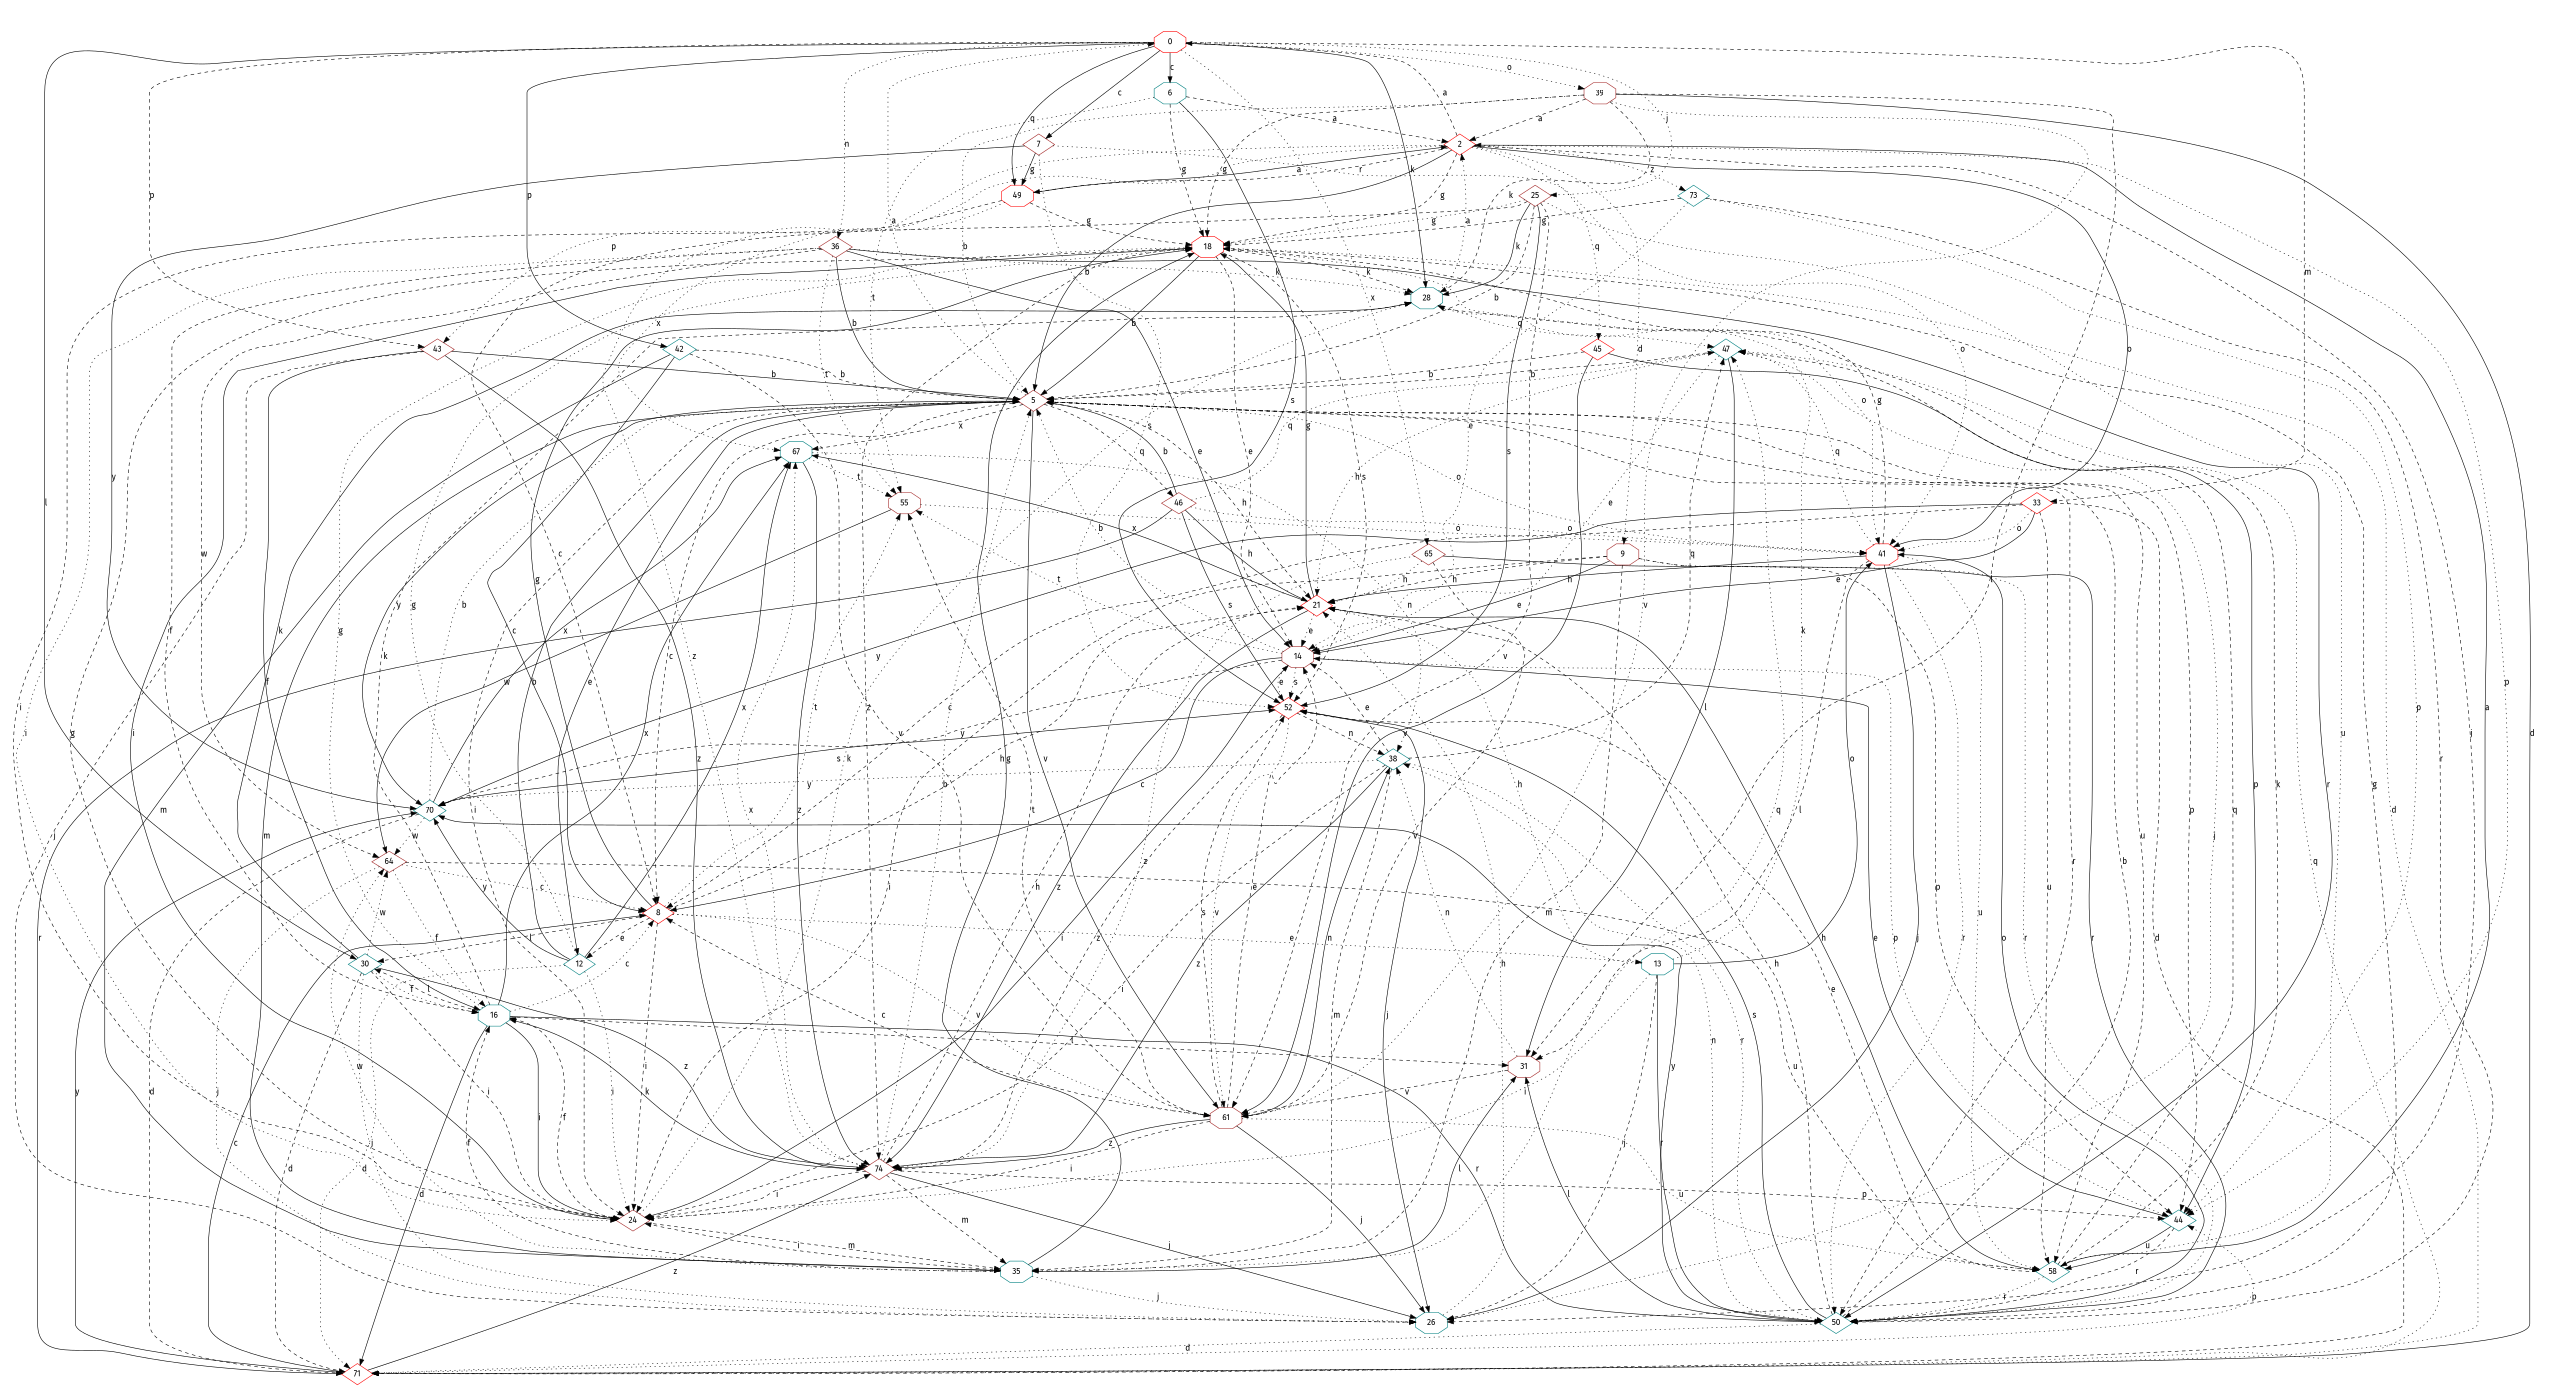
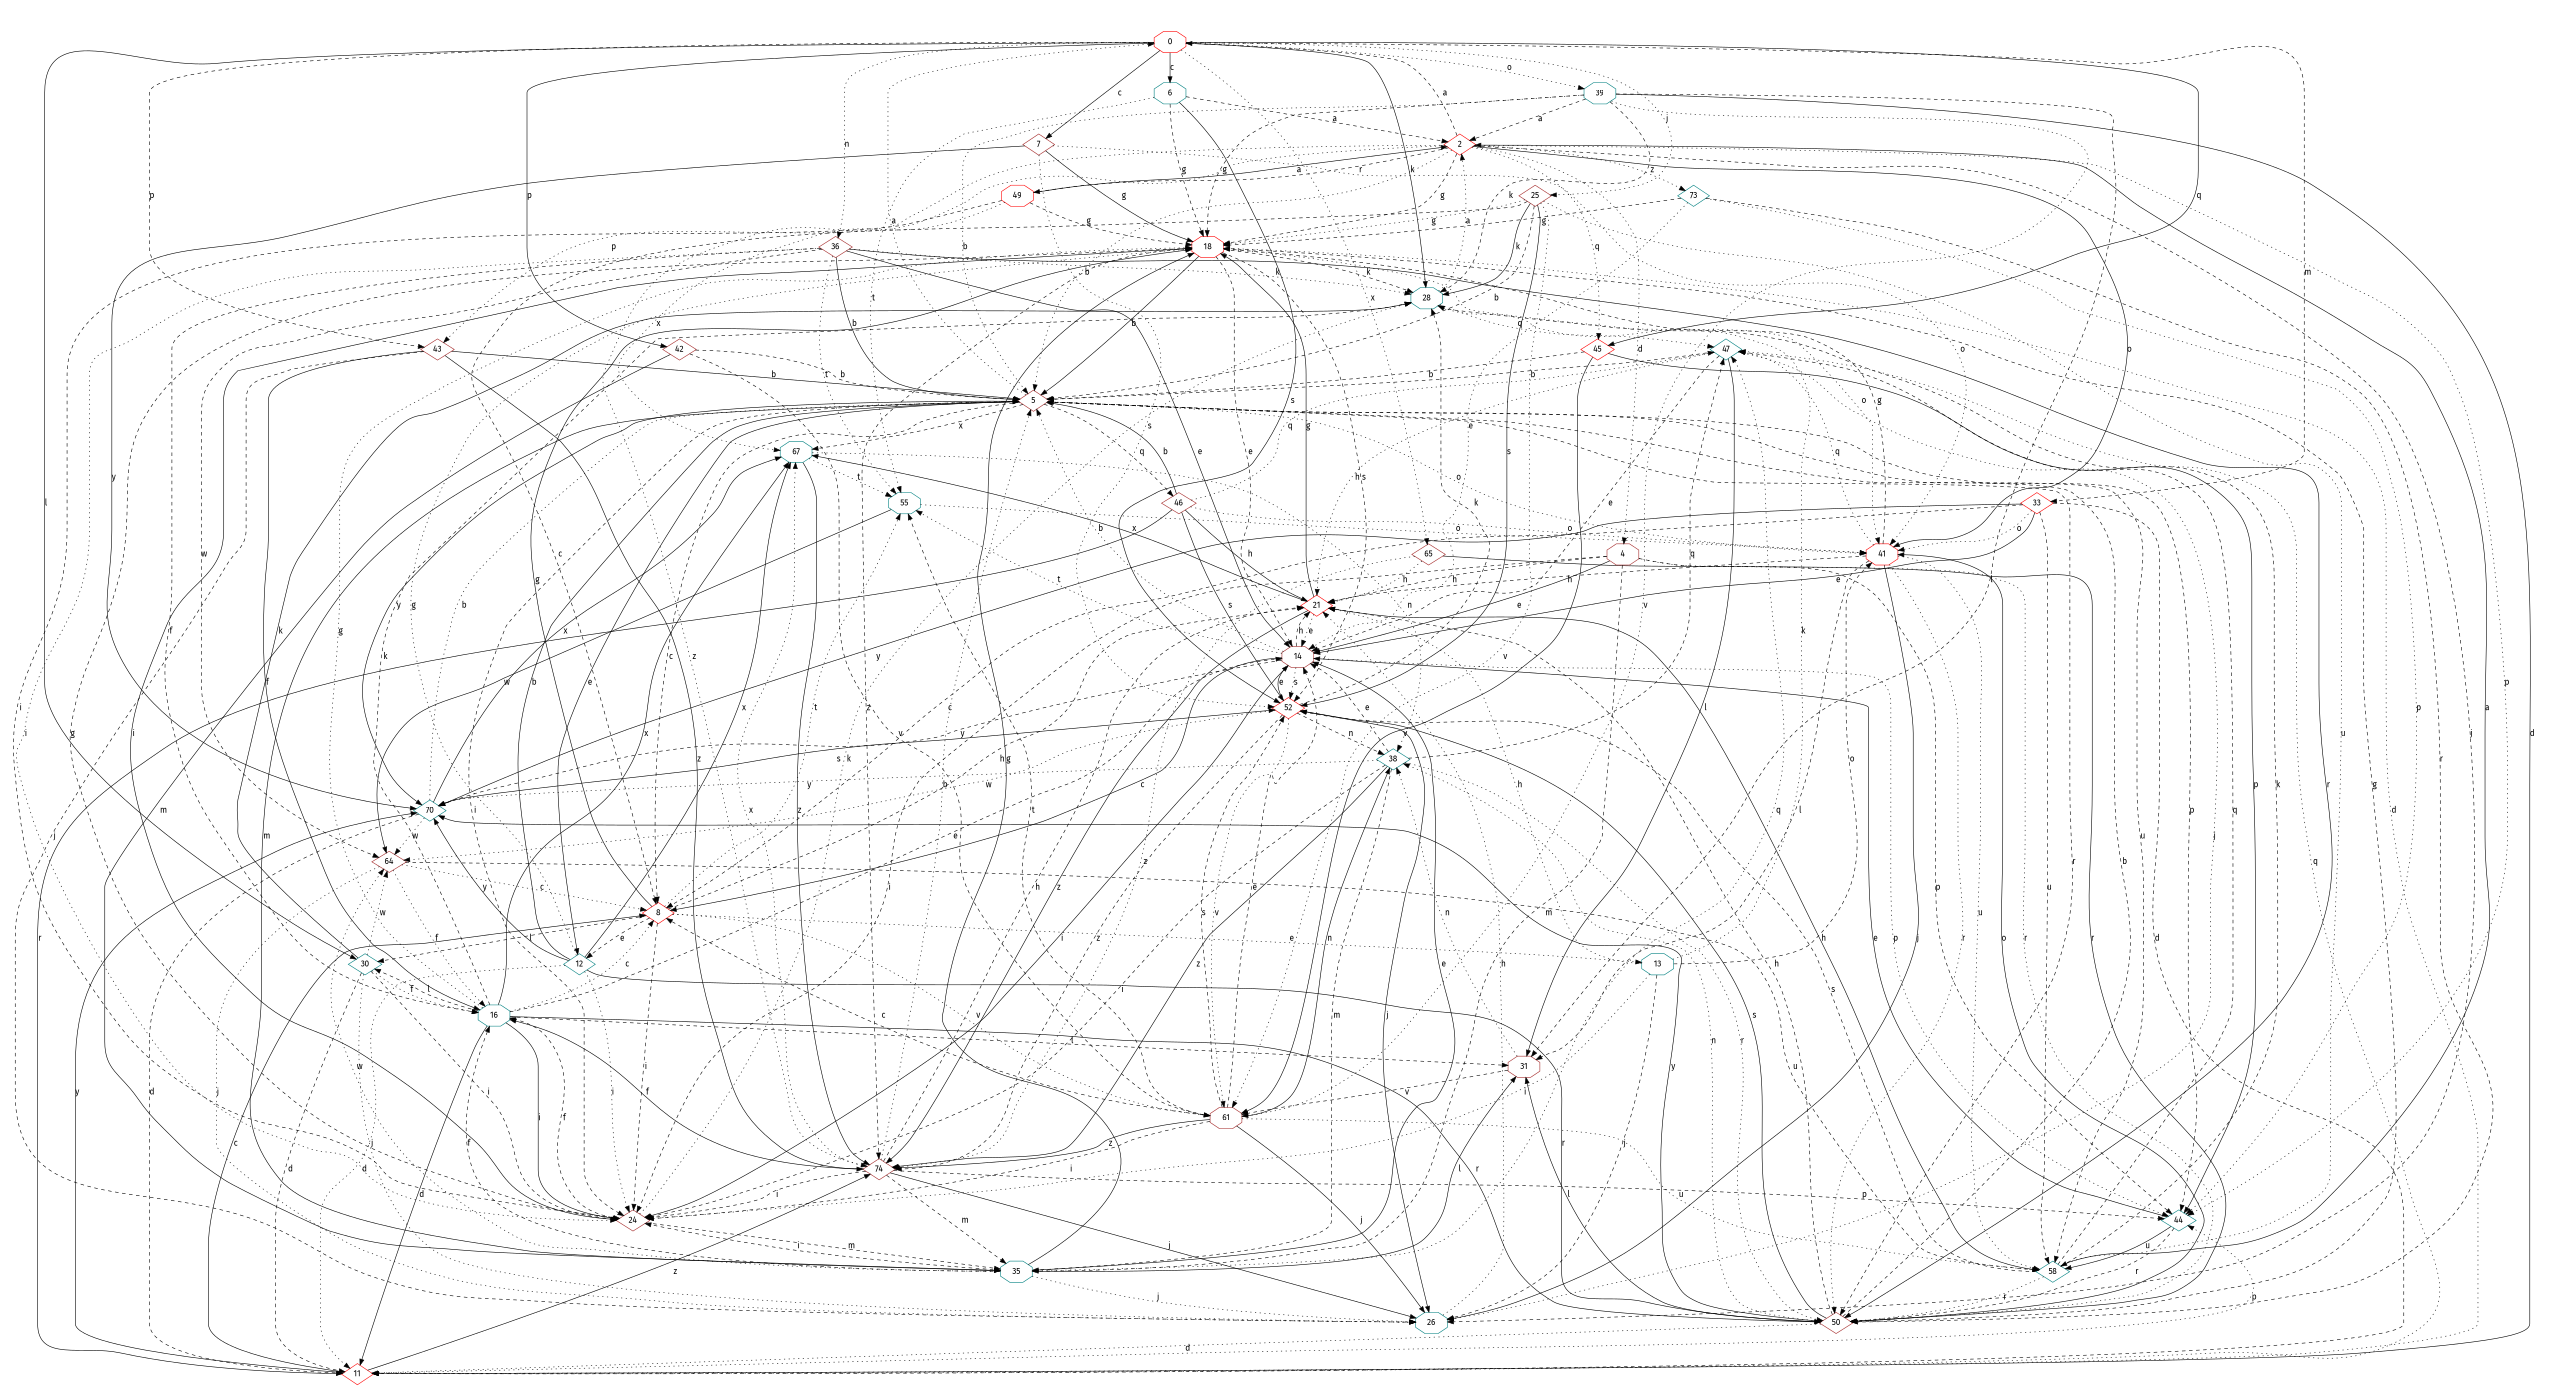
edge "0" -> "49": now "0" -> "45"
node "39": color brown -> teal
edge "7" -> "49": now "7" -> "18"
edge "2" -> "5": style solid -> dotted
node "42": color teal -> brown
edge "5" -> "21": now "14" -> "21"
node "55": color brown -> teal
edge "52" -> "28": added, label "k"
edge "47" -> "14": style dotted -> dashed
node "9": label "9" -> "4"
edge "41" -> "21": style solid -> dashed
edge "42" -> "8": removed, label "c"
edge "25" -> "61": style dashed -> dotted
edge "52" -> "14": style dotted -> solid
edge "5" -> "61": removed, label "v"
edge "52" -> "64": added, label "w"
edge "13" -> "41": style solid -> dashed
edge "65" -> "61": removed, label "v"
edge "16" -> "14": added, label "e"
edge "58" -> "52": label "e" -> "s"
edge "30" -> "74": removed, label "z"
edge "74" -> "16": label "k" -> "f"
edge "35" -> "14": added, label "e"
edge "13" -> "50": now "12" -> "50"
node "50": color teal -> brown
node "71": label "71" -> "11"
